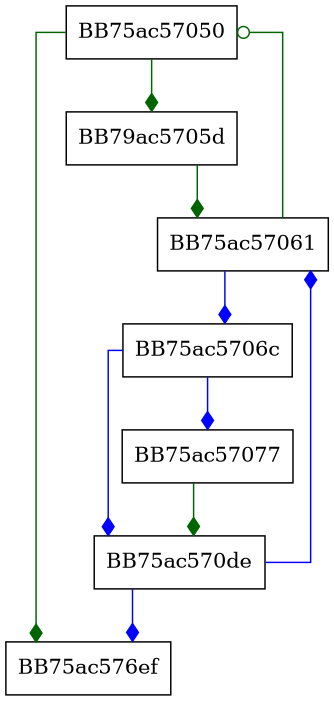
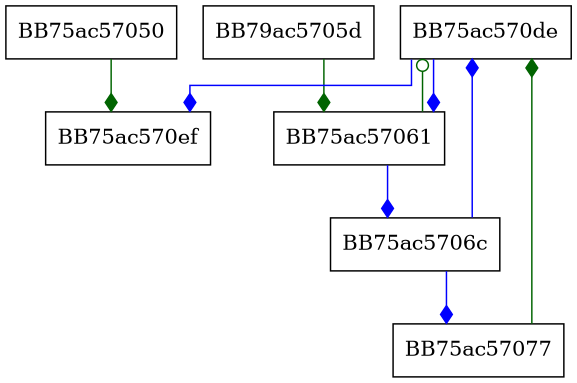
edge "BB75ac57050" -> "BB79ac5705d": removed
edge "BB75ac57061" -> "BB75ac57050": now "BB75ac57061" -> "BB75ac570de"
node "BB75ac576ef": label "BB75ac576ef" -> "BB75ac570ef"
